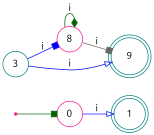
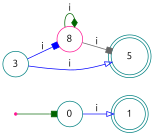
node "9": label "9" -> "5"
node "0": color deeppink -> teal
